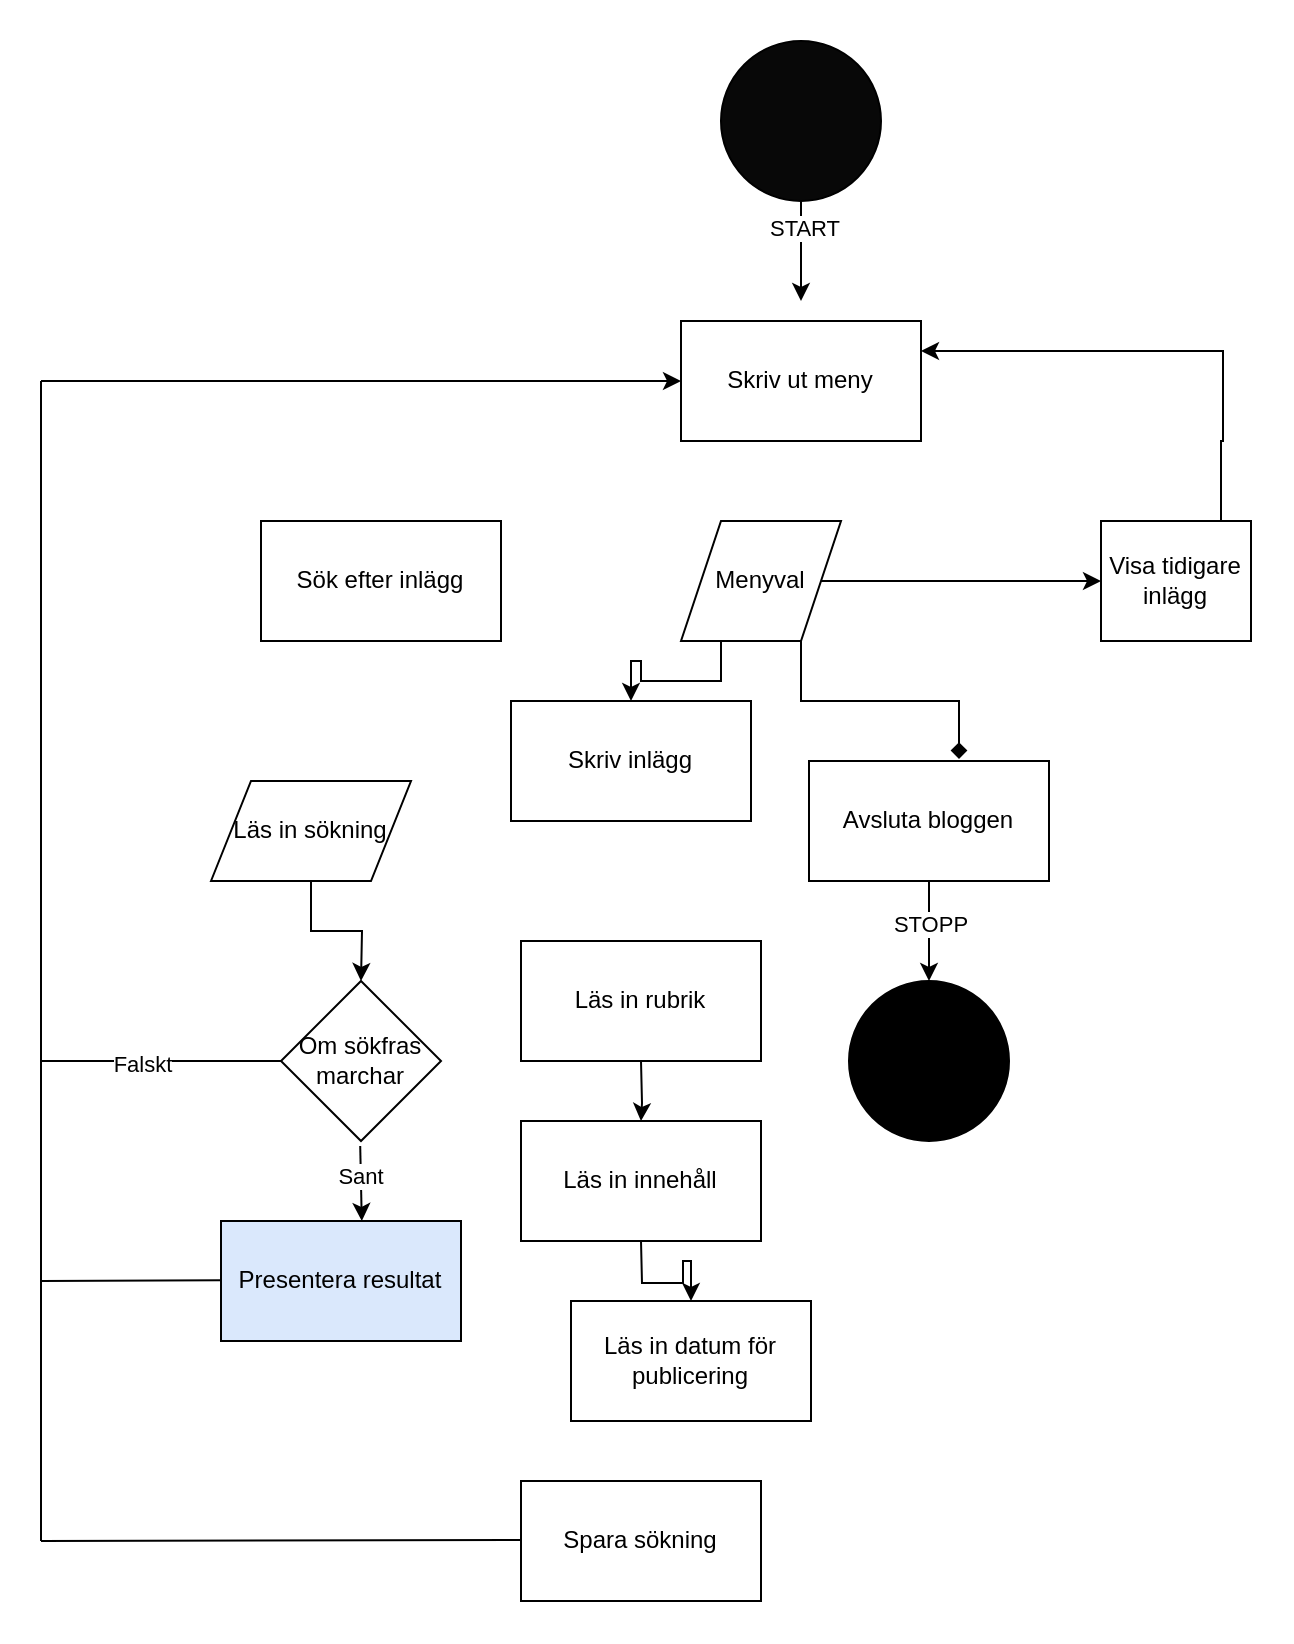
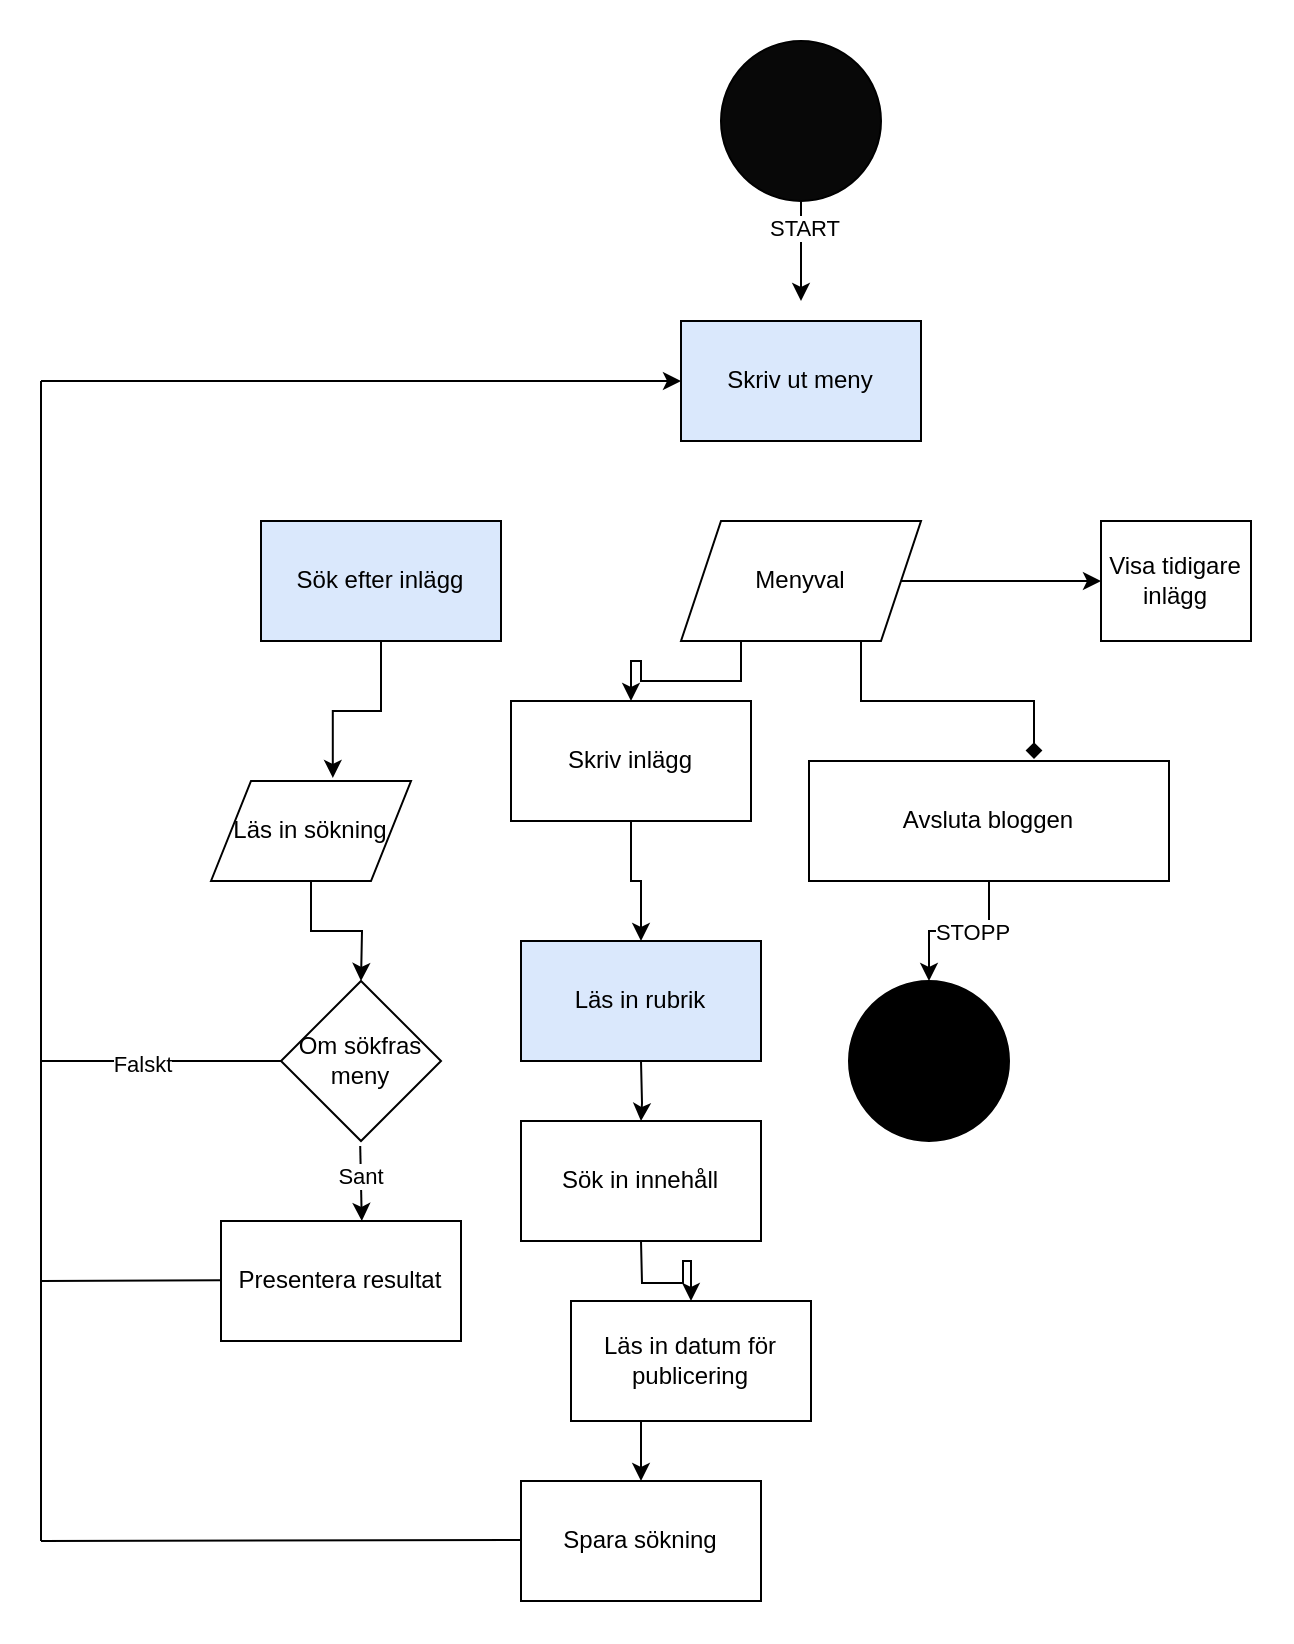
edge "Visa tidigare inlägg" -> "Skriv ut meny": removed
node "Skriv ut meny": fillcolor #ffffff -> #dae8fc
node "Sök efter inlägg": fillcolor #ffffff -> #dae8fc
node "Menyval": size 160x120 -> 240x120
edge "Sök efter inlägg" -> "Läs in sökning": added
node "Avsluta bloggen": size 240x120 -> 360x120
edge "Skriv inlägg" -> "Läs in rubrik": added
node "Läs in rubrik": fillcolor #ffffff -> #dae8fc
node "Om sökfras marchar": label "Om sökfras marchar" -> "Om sökfras meny"
node "Läs in innehåll": label "Läs in innehåll" -> "Sök in innehåll"
node "Presentera resultat": fillcolor #dae8fc -> #ffffff
edge "Läs in datum för publicering" -> "Spara sökning": added
